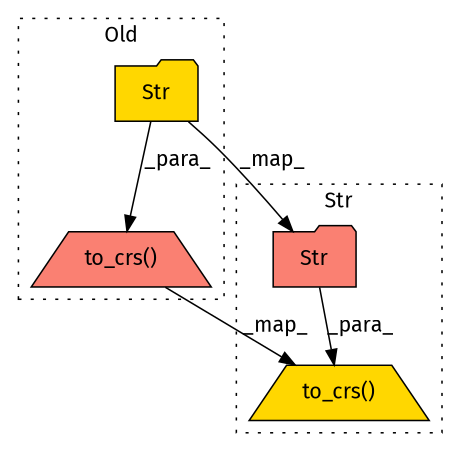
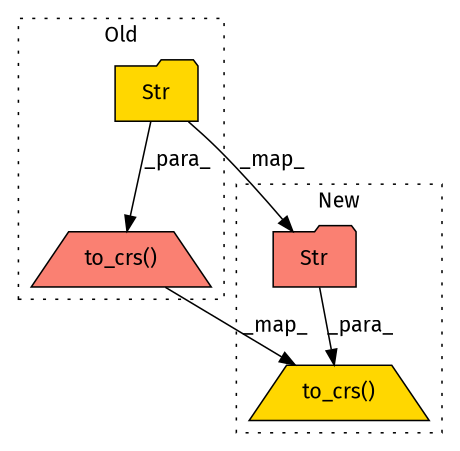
cluster "Str": label "Str" -> "New"
